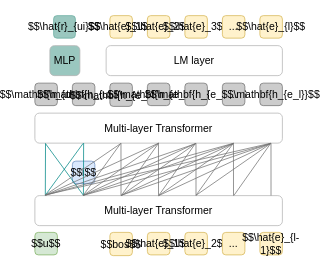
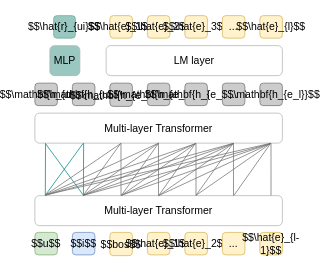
node "$$i$$": moved (84, 172) -> (84, 243)
